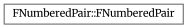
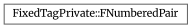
node "FNumberedPair::FNumberedPair": label "FNumberedPair::FNumberedPair" -> "FixedTagPrivate::FNumberedPair"
